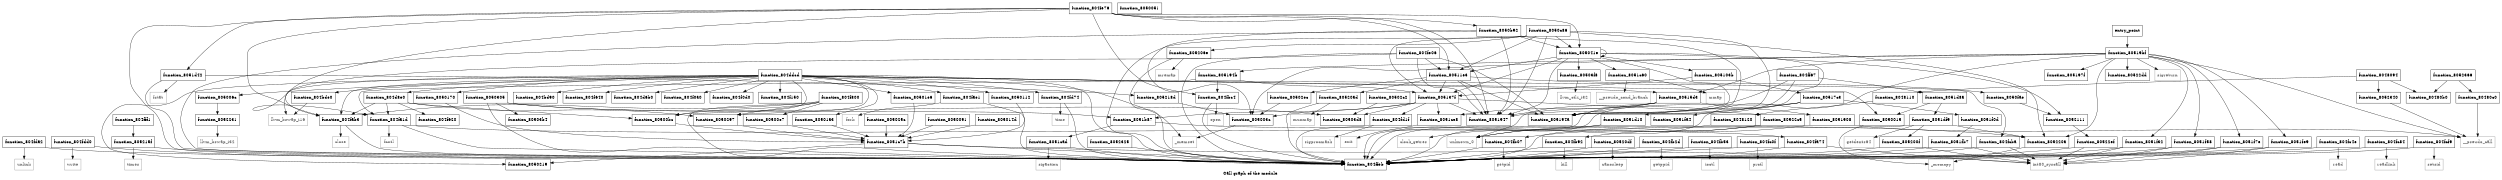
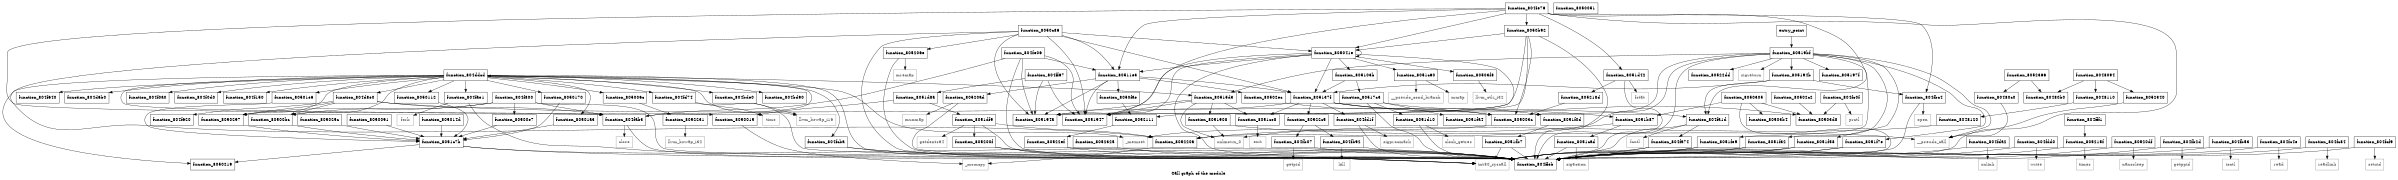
edge "function_804ddcd" -> "function_804fab3": reversed
edge "function_804fc0f" -> "function_804ffeb": now "function_804fc0f" -> "function_80503d8"
